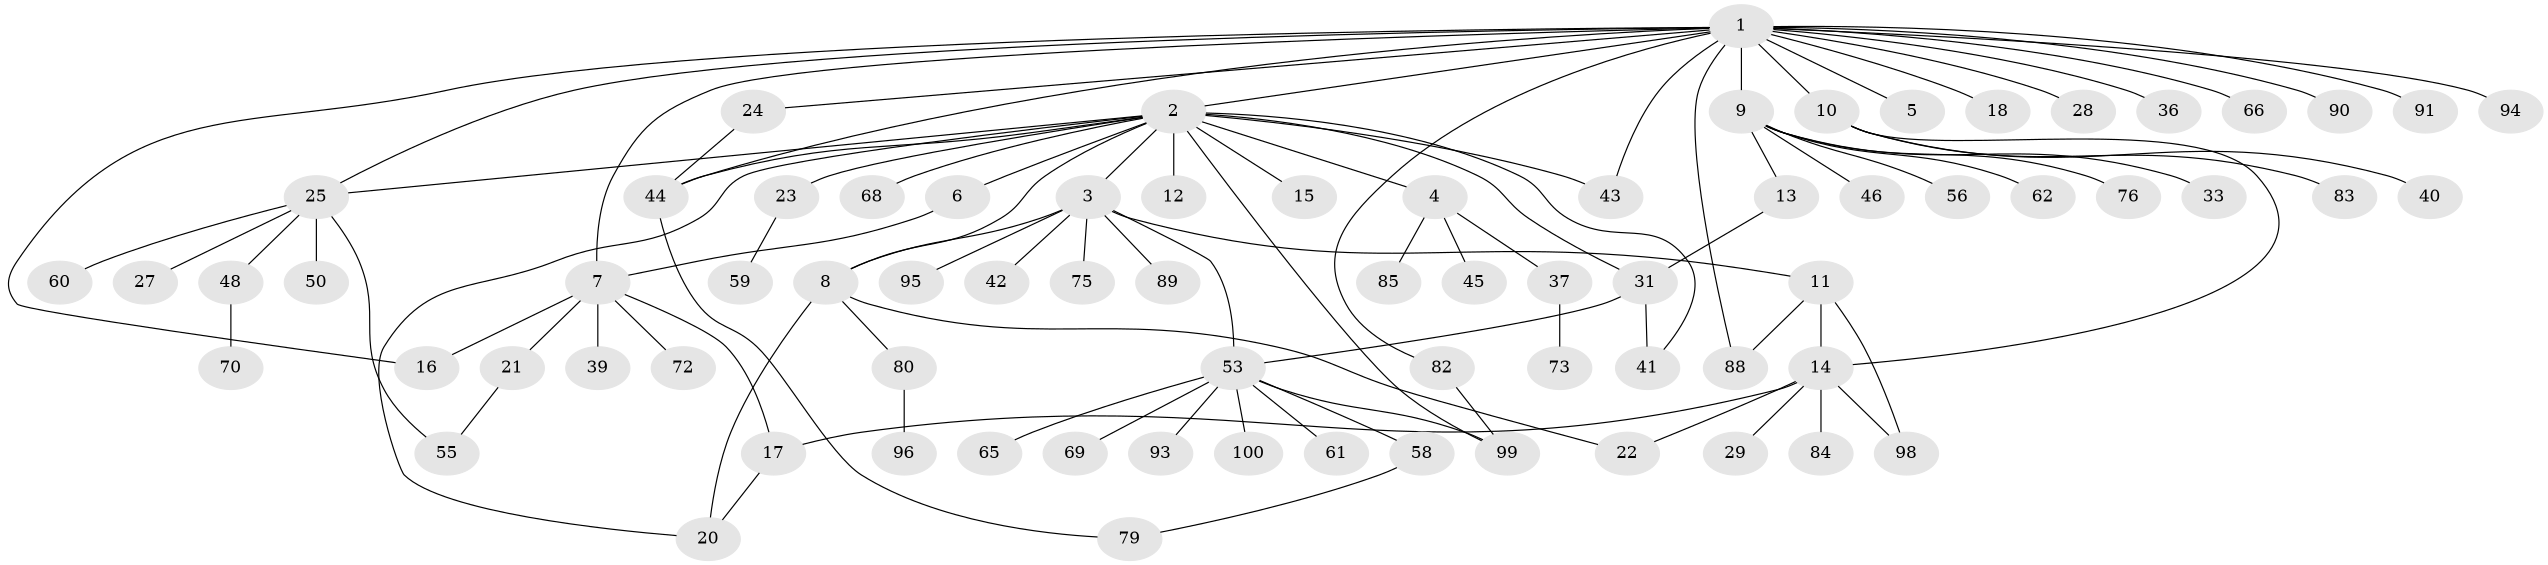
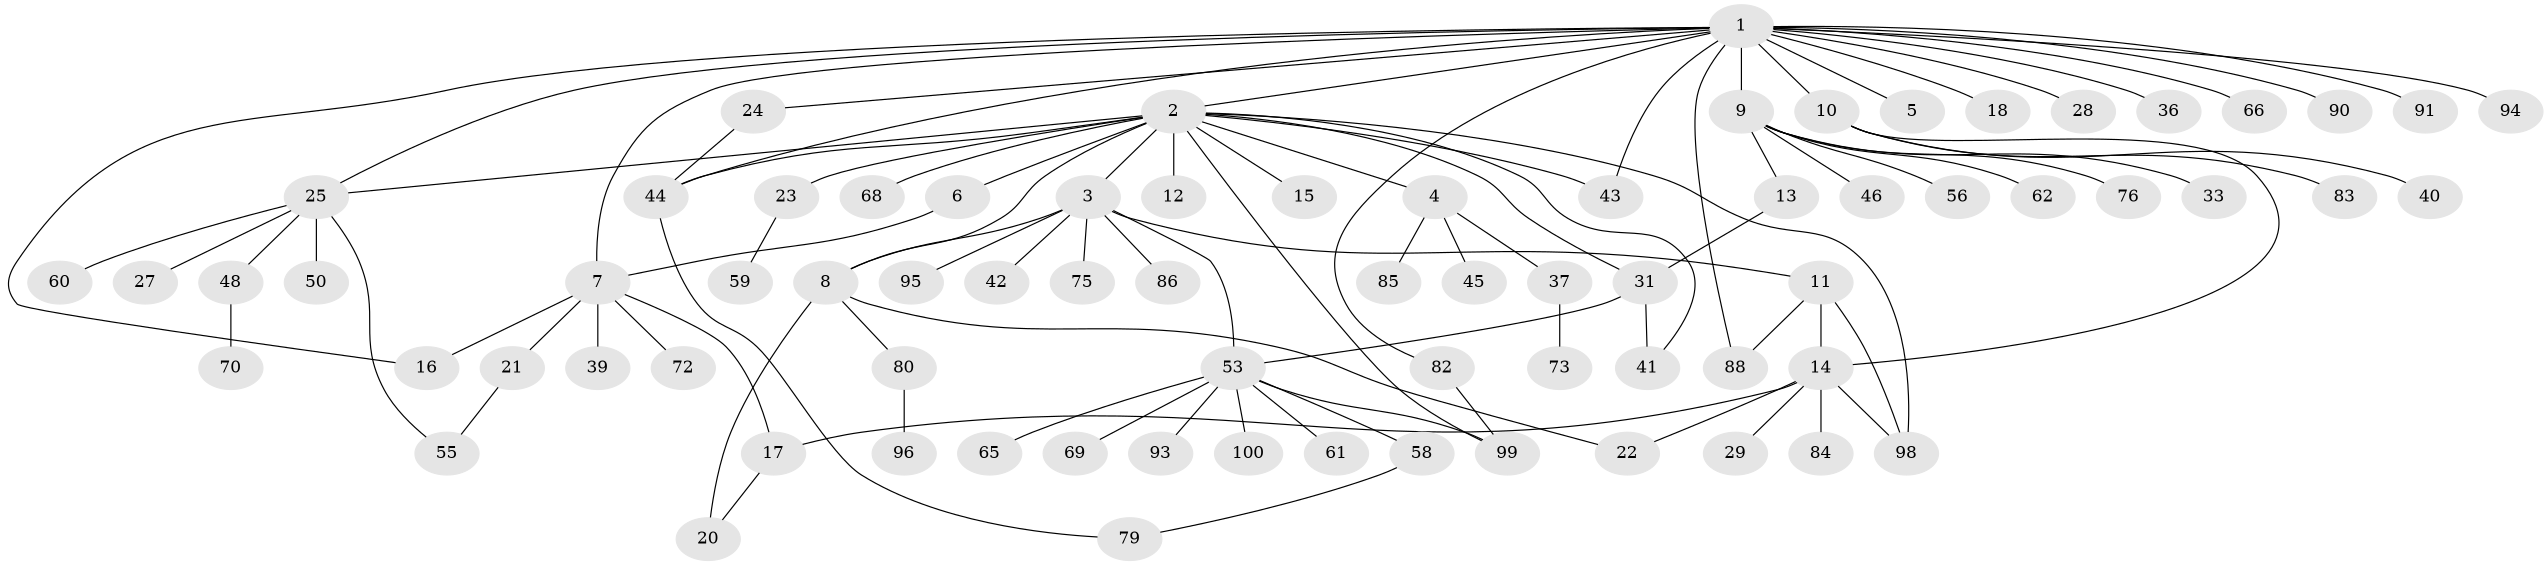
edge "2" -- "20": now "2" -- "98"
node "89": label "89" -> "86"
